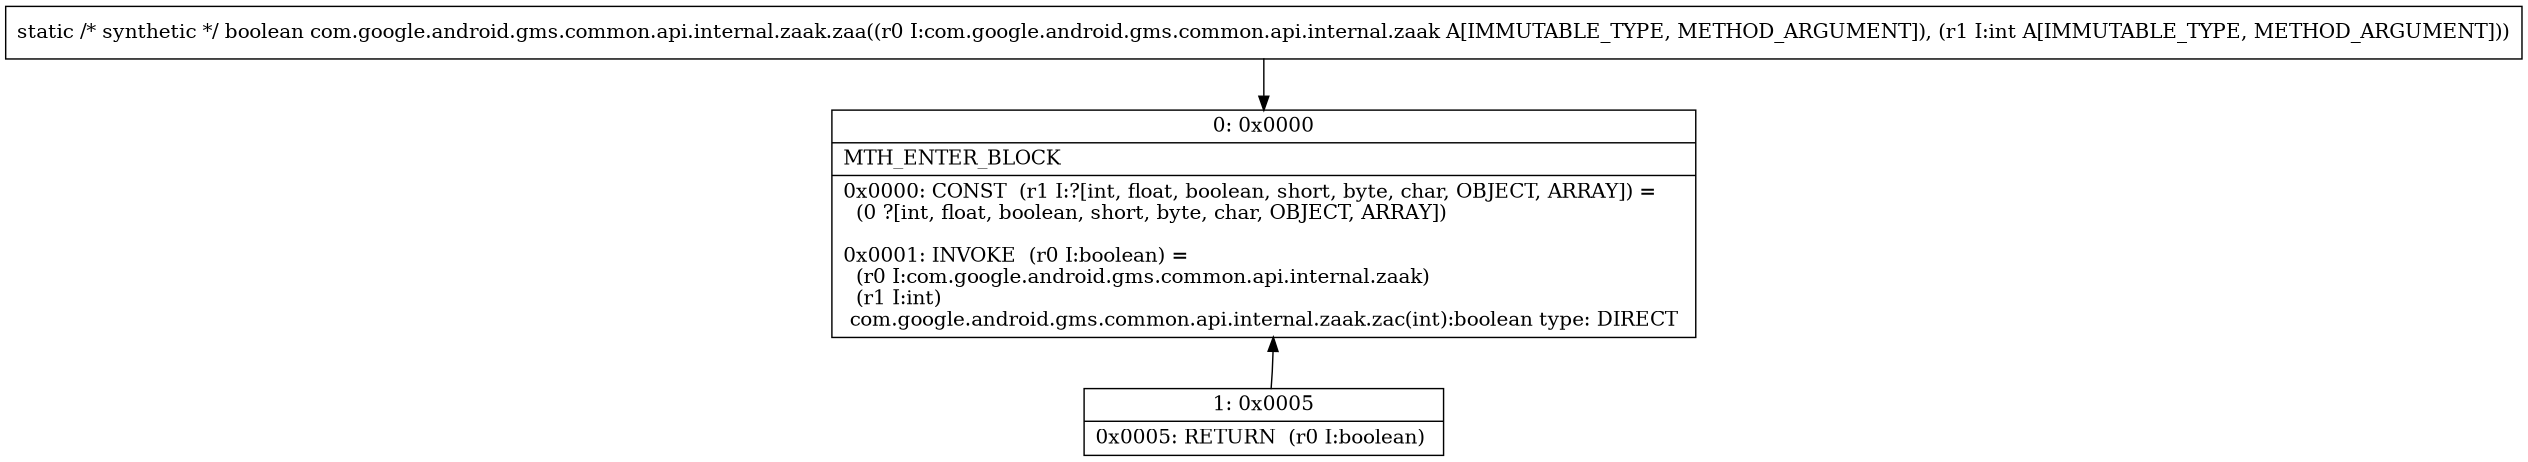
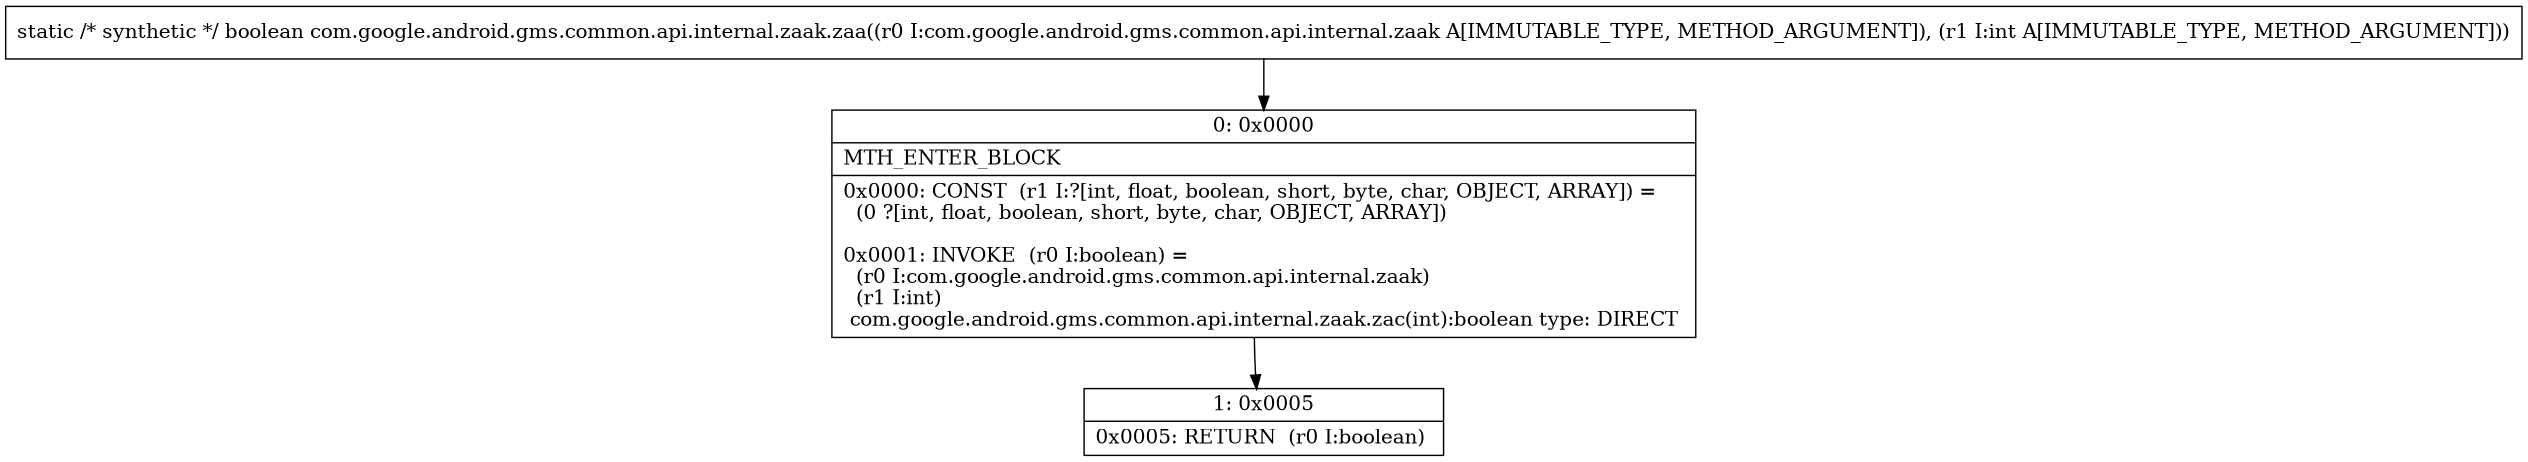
edge "1: 0x0005" -> "0: 0x0000": reversed
